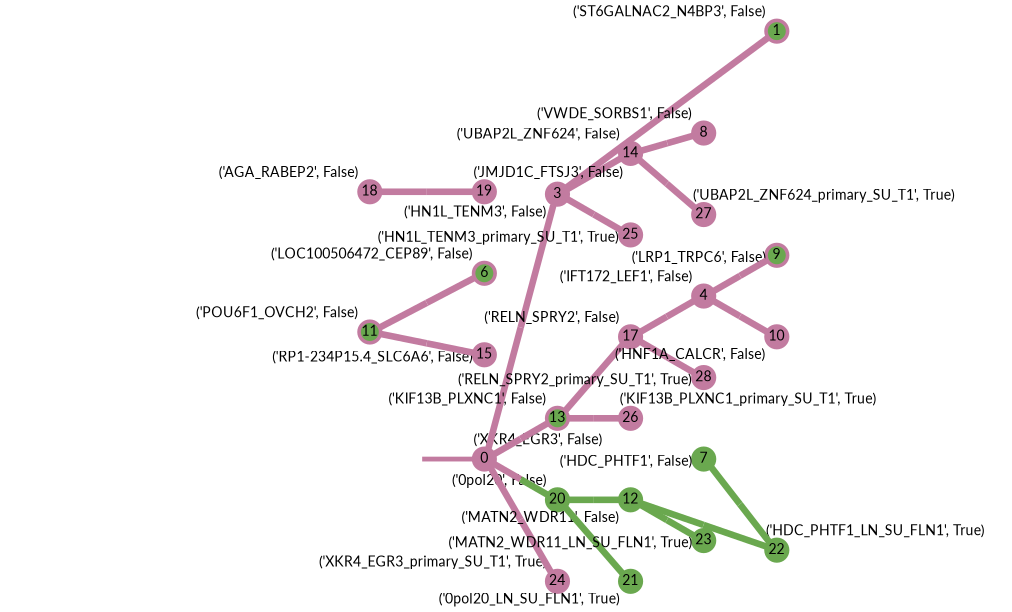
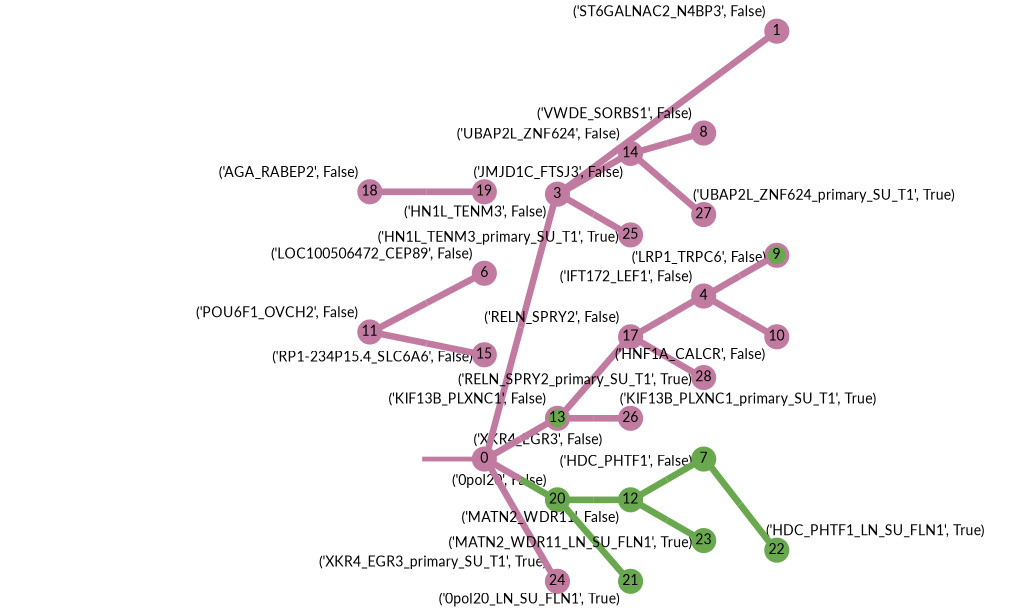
node "1 ('ST6GALNAC2_N4BP3', False)": fillcolor #6aa84fff -> #c27ba0ff
node "6 ('LOC100506472_CEP89', False)": fillcolor #6aa84fff -> #c27ba0ff
node "11 ('POU6F1_OVCH2', False)": fillcolor #6aa84fff -> #c27ba0ff
edge "12 ('MATN2_WDR11', False)" -> "22 ('HDC_PHTF1_LN_SU_FLN1', True)": now "12 ('MATN2_WDR11', False)" -> "7 ('HDC_PHTF1', False)"
